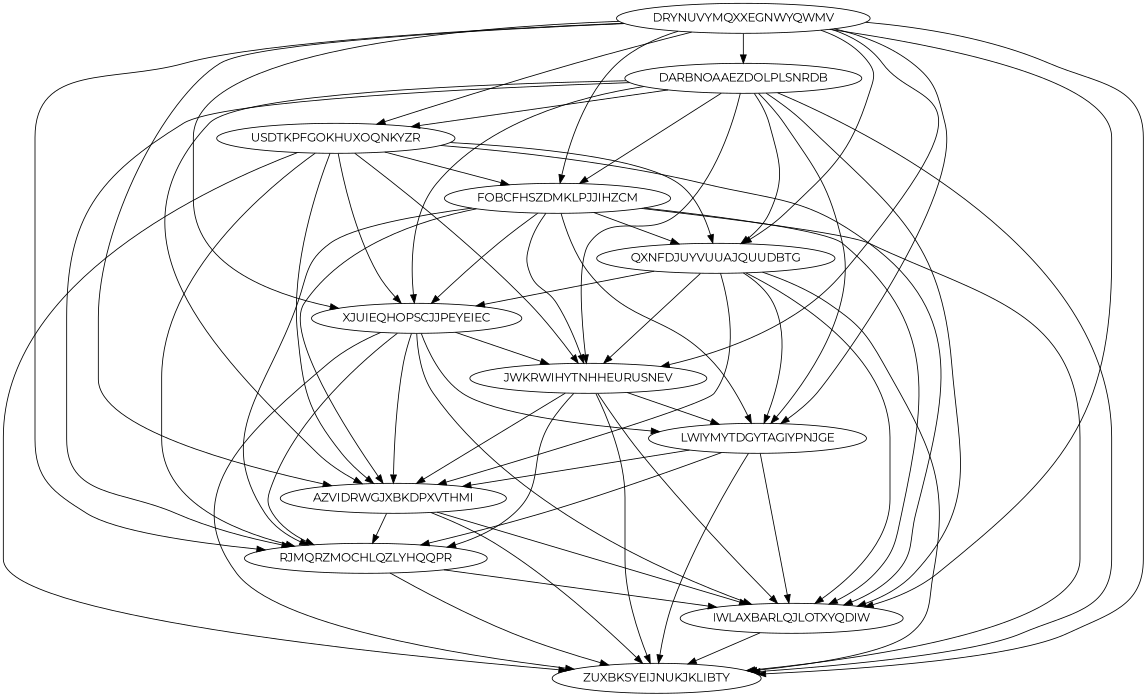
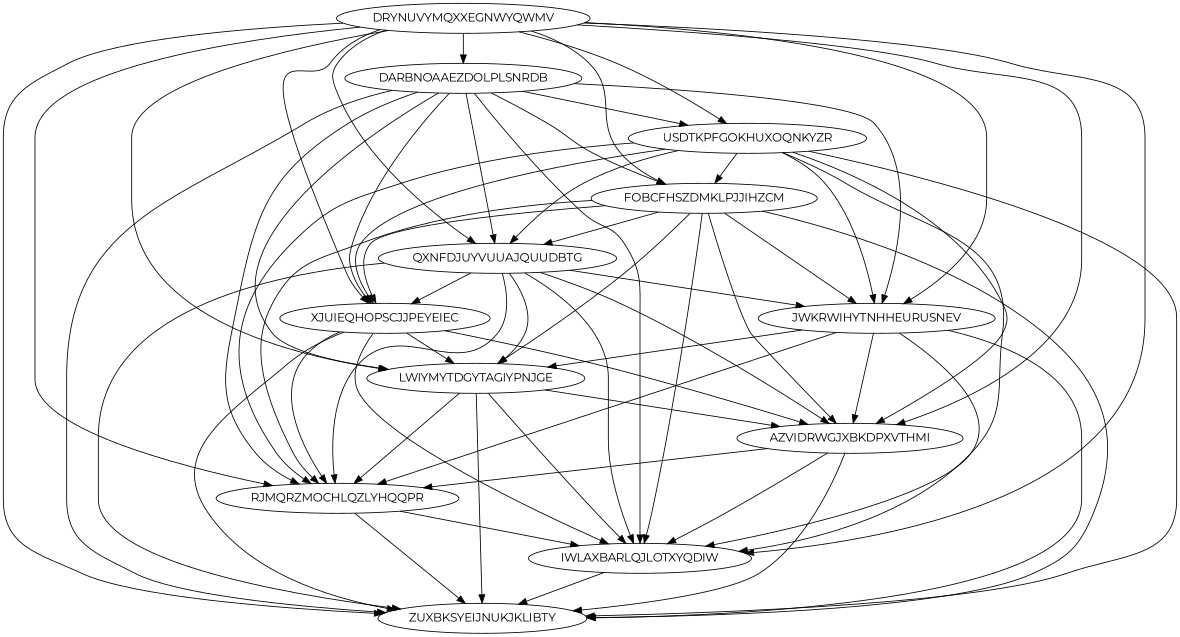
edge "DARBNOAAEZDOLPLSNRDB" -> "AZVIDRWGJXBKDPXVTHMI": removed
edge "QXNFDJUYVUUAJQUUDBTG" -> "RJMQRZMOCHLQZLYHQQPR": added
edge "XJUIEQHOPSCJJPEYEIEC" -> "JWKRWIHYTNHHEURUSNEV": removed
